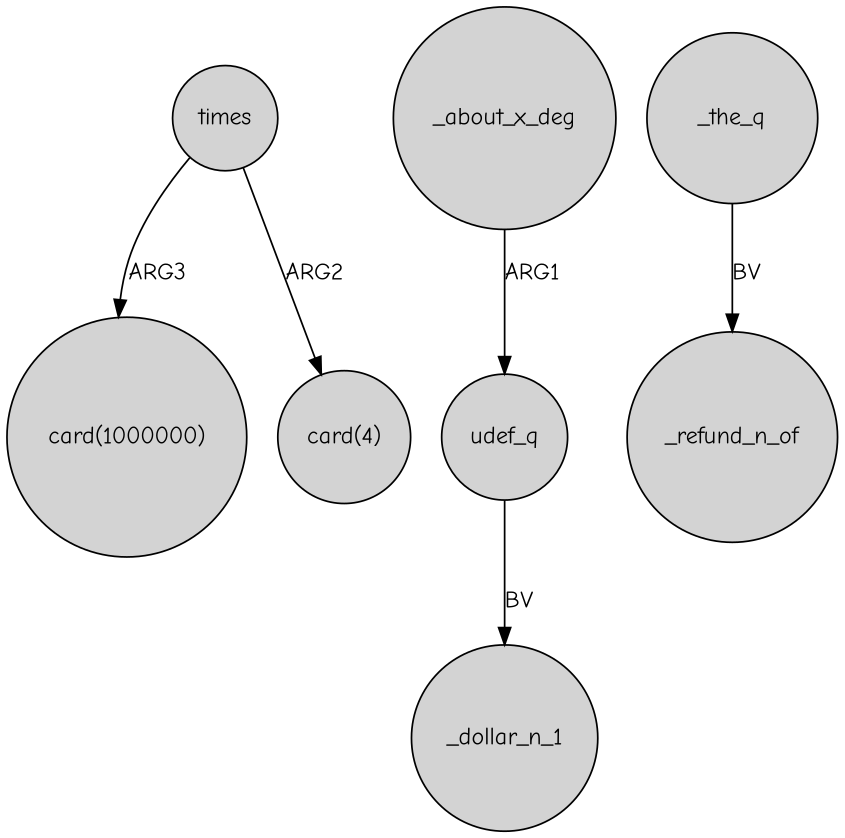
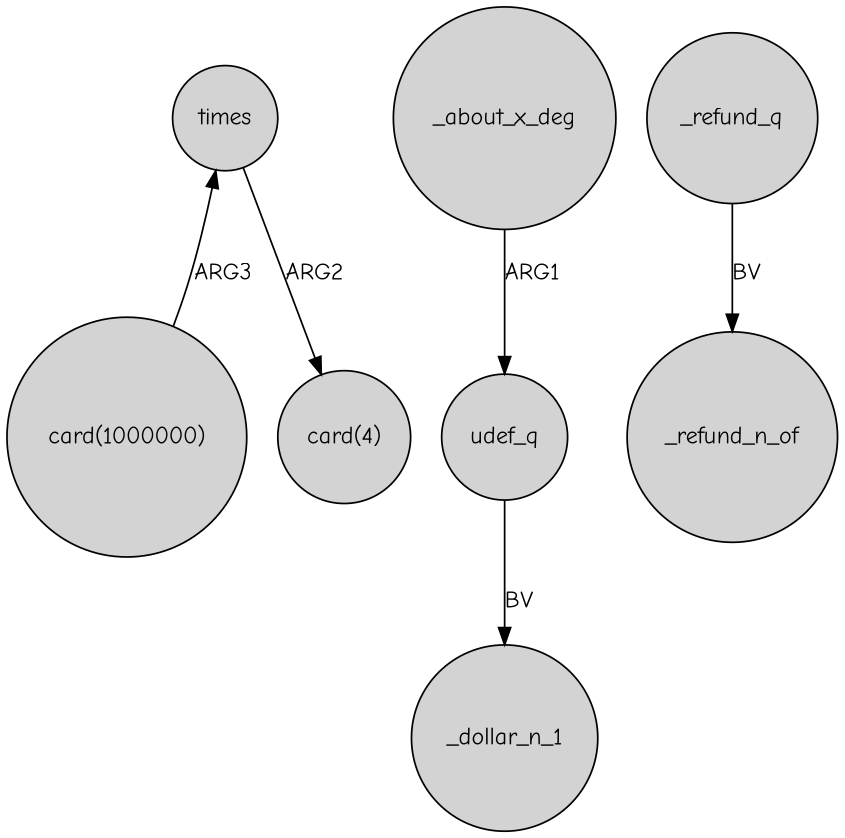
node "_the_q": label "_the_q" -> "_refund_q"
edge "times" -> "card(1000000)": reversed
